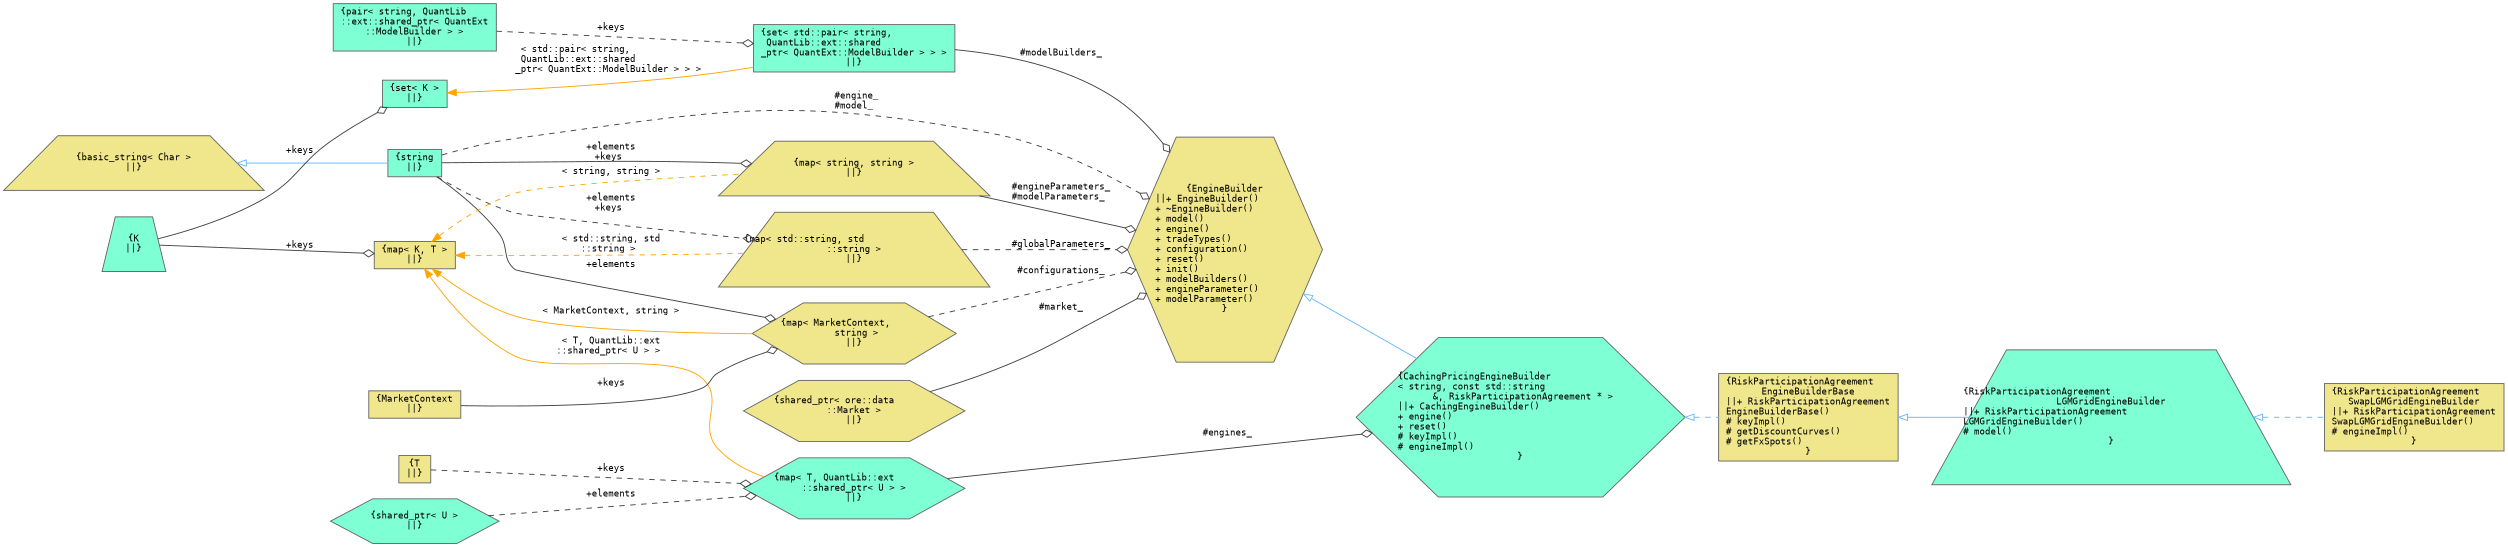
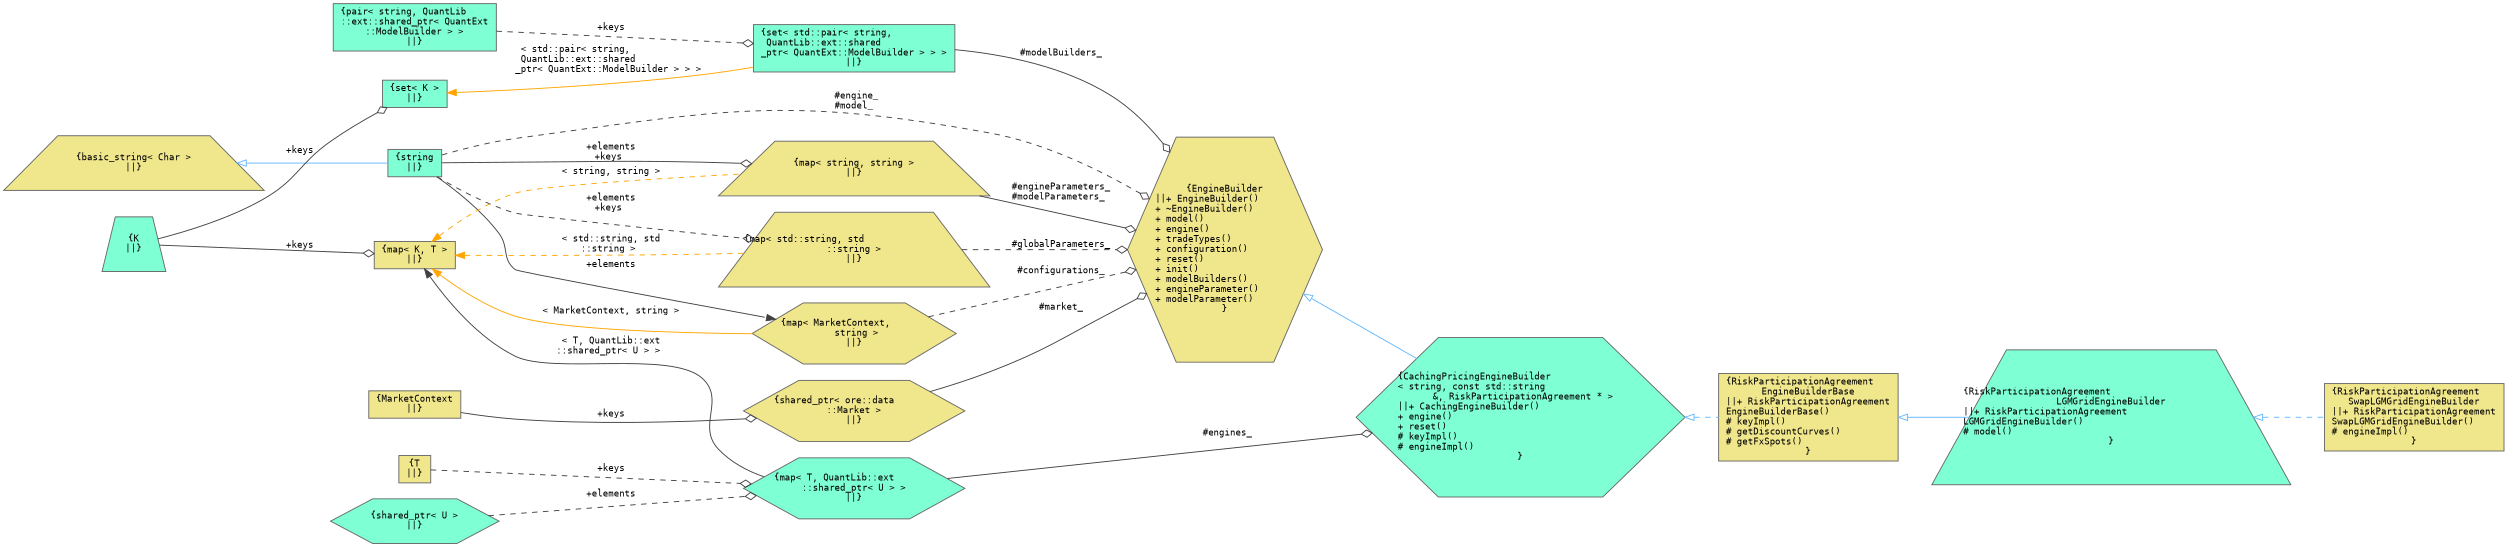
edge "{string ||}" -> "{map< MarketContext, string > ||}": arrowhead odiamond -> normal
edge "{map< T, QuantLib::ext ::shared_ptr< U > > ||}" -> "{map< K, T > ||}": color orange -> grey25
edge "{MarketContext ||}" -> "{map< MarketContext, string > ||}": now "{MarketContext ||}" -> "{shared_ptr< ore::data ::Market > ||}"
